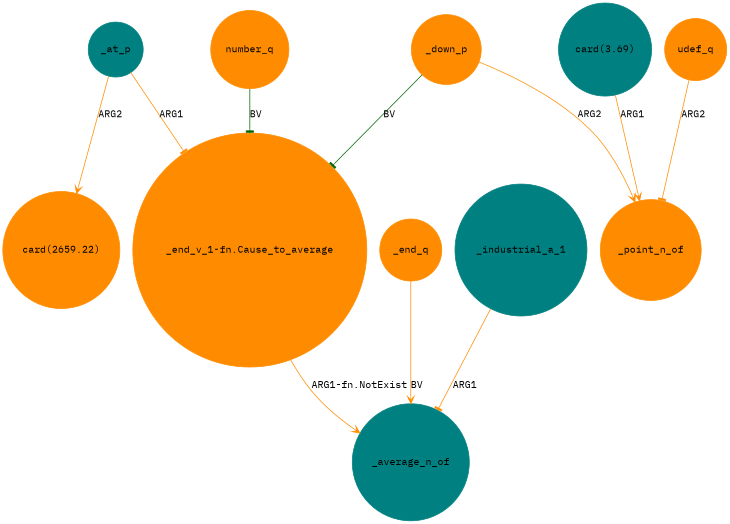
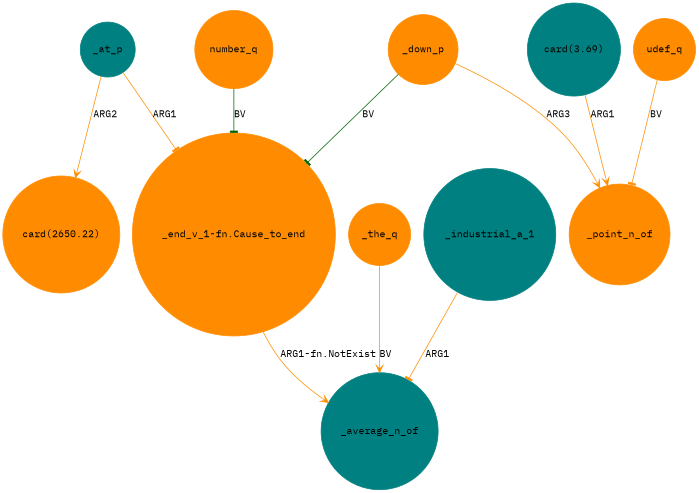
edge "_down_p" -> "_point_n_of": label "ARG2" -> "ARG3"
edge "udef_q" -> "_point_n_of": label "ARG2" -> "BV"
node "card(2659.22)": label "card(2659.22)" -> "card(2650.22)"
node "_end_v_1-fn.Cause_to_average": label "_end_v_1-fn.Cause_to_average" -> "_end_v_1-fn.Cause_to_end"
node "_end_q": label "_end_q" -> "_the_q"
